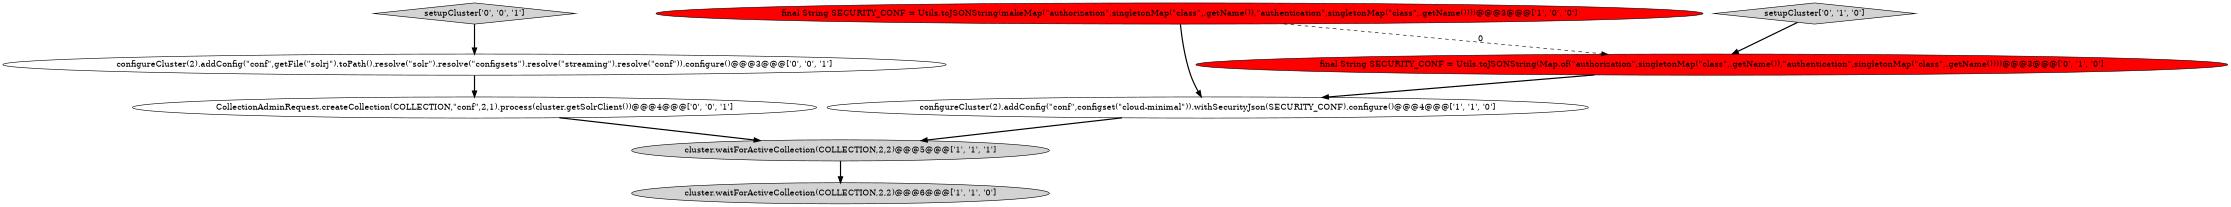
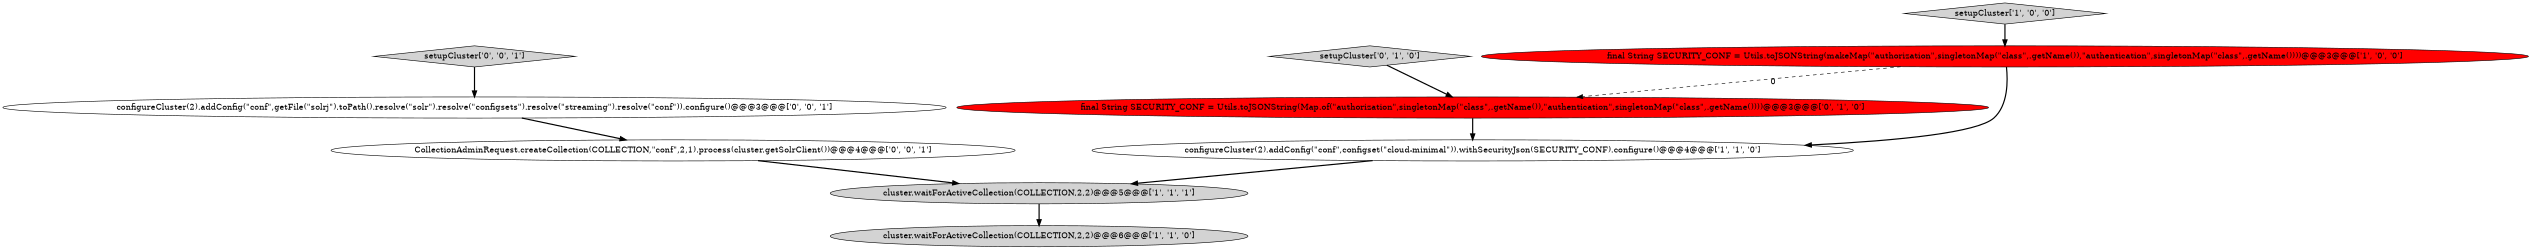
node "setupCluster['1', '0', '0']": added
